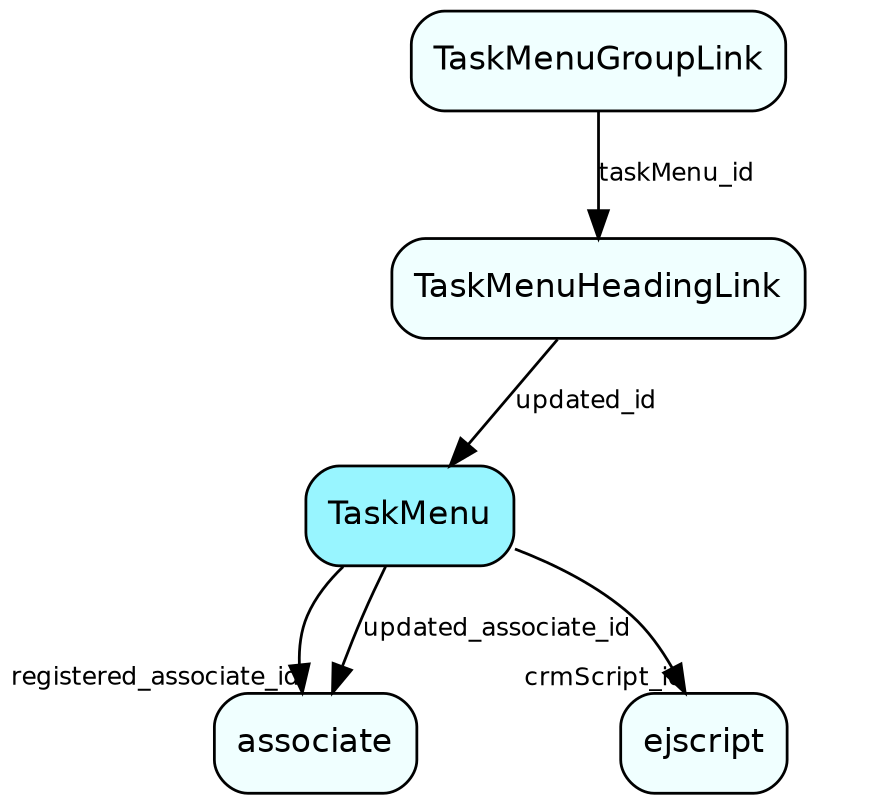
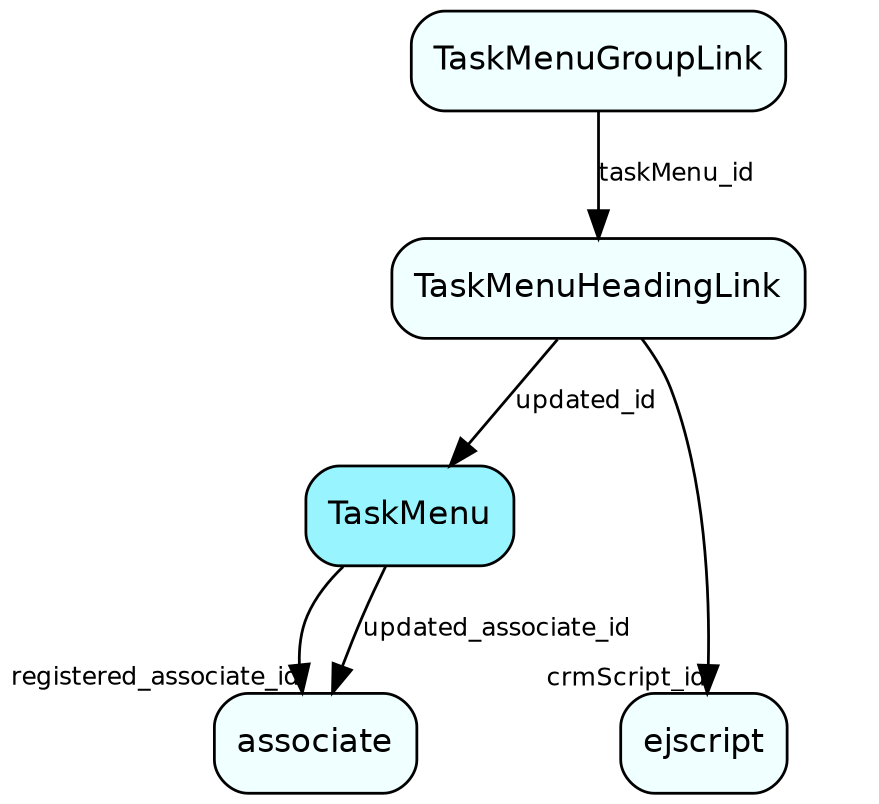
edge "TaskMenu" -> "ejscript": now "TaskMenuHeadingLink" -> "ejscript"
